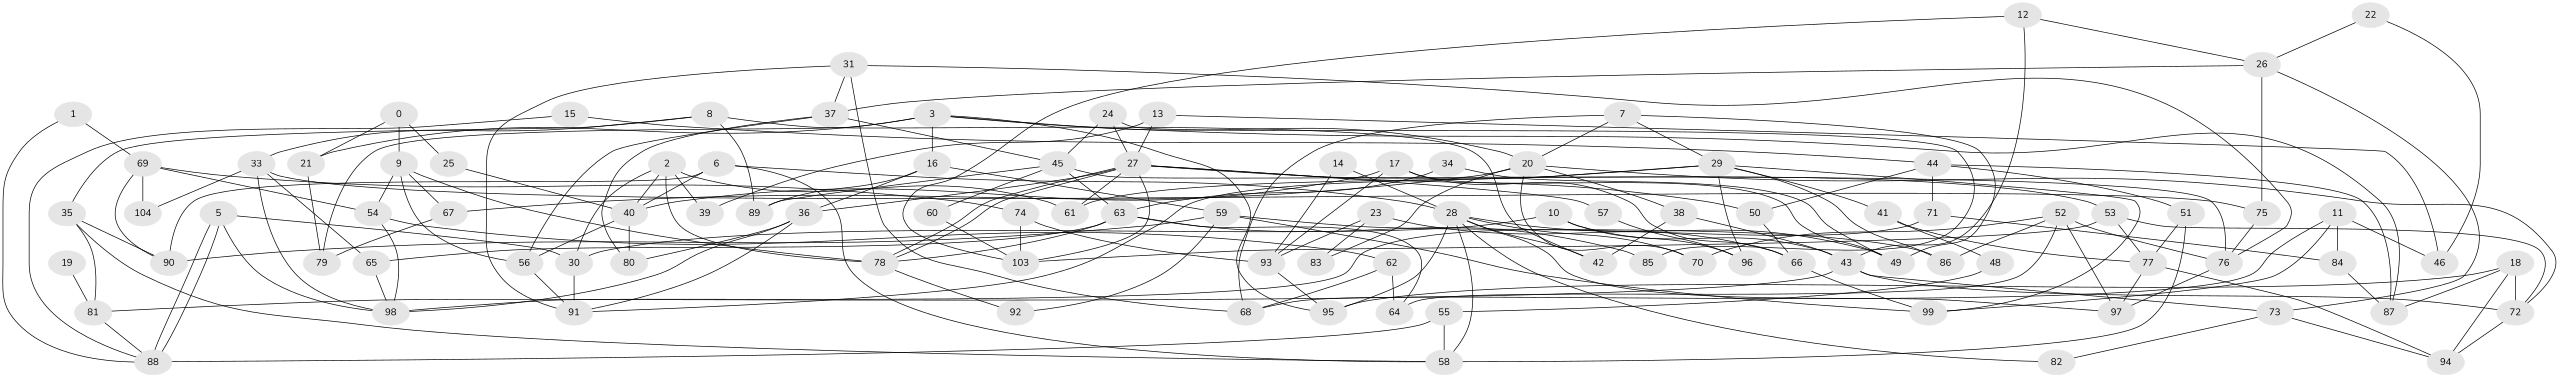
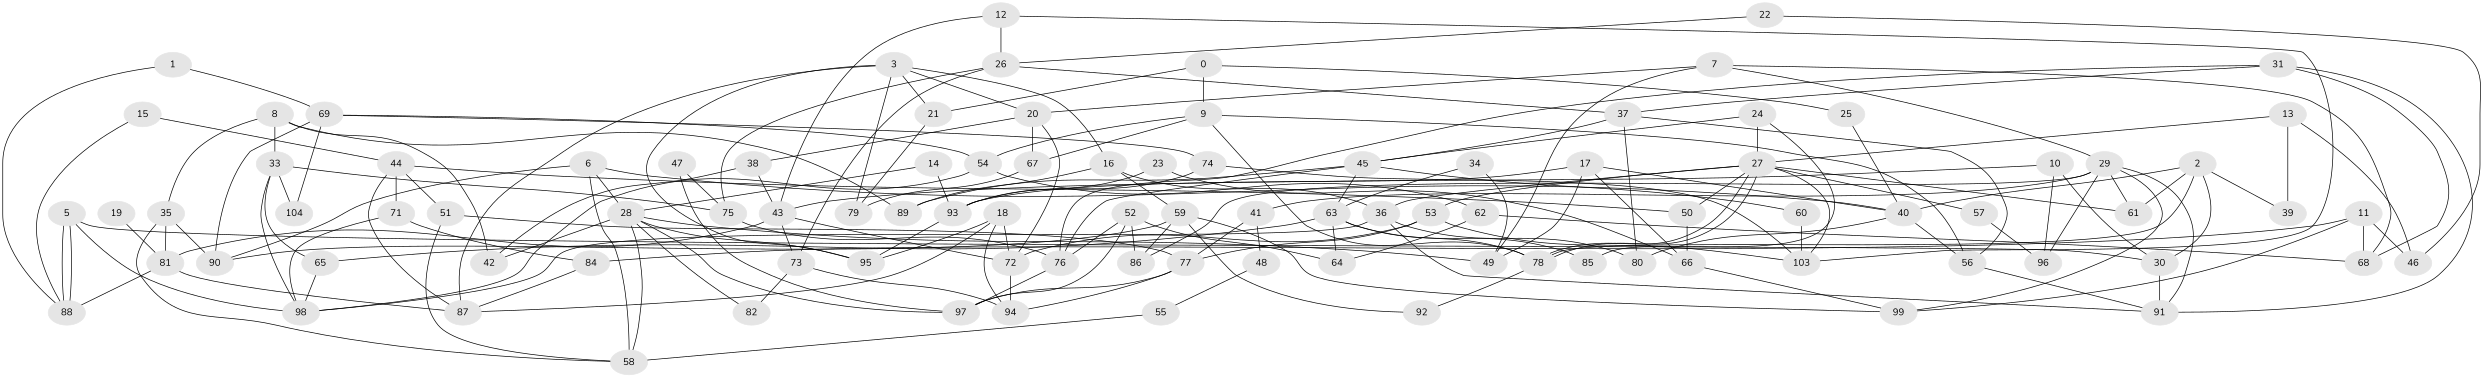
node "47": added
node "83": removed
node "70": removed
edge "81" -- "87": added
edge "55" -- "88": removed
